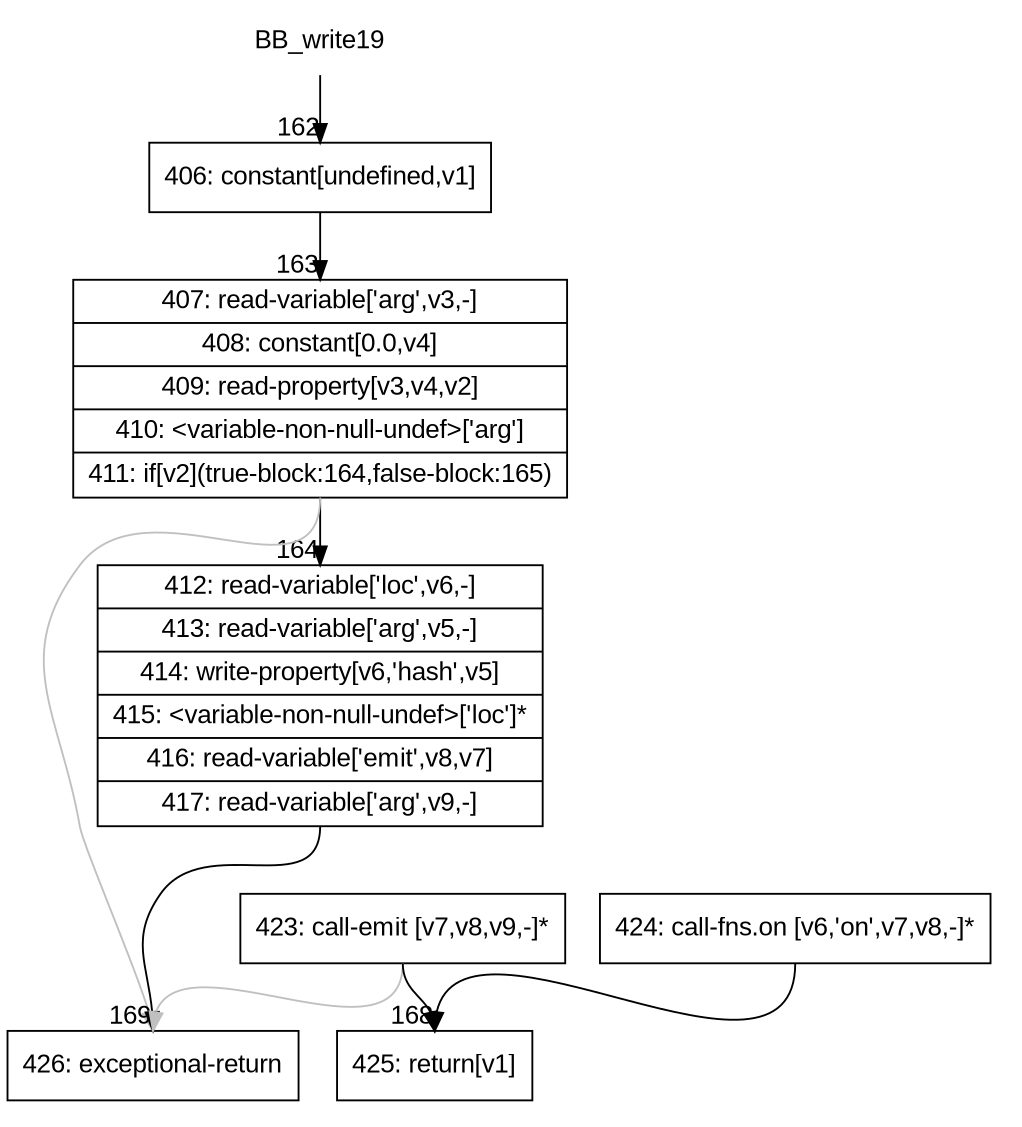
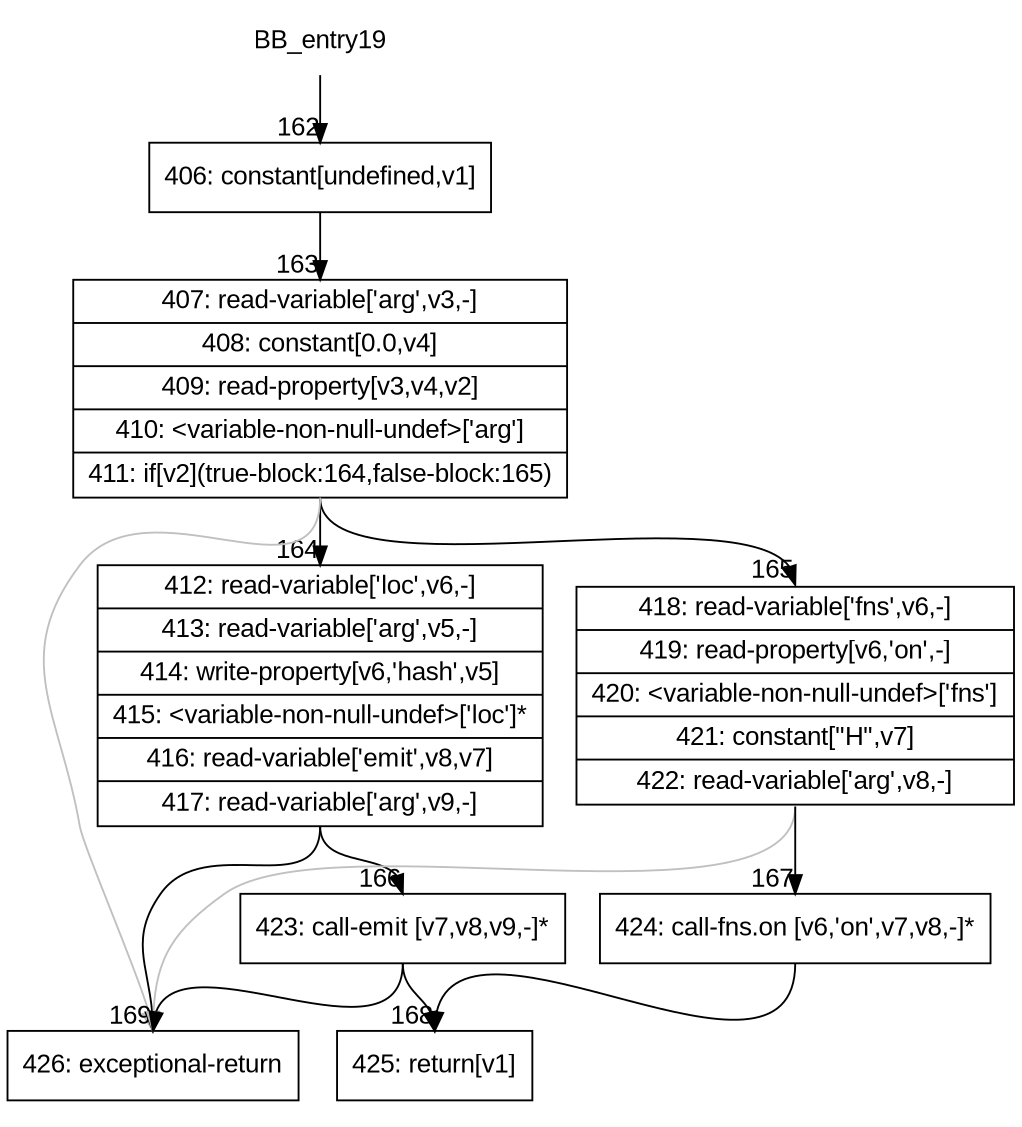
node "BB_write19": label "BB_write19" -> "BB_entry19"
node "418: read-variable['fns',v6,-]": added
edge "412: read-variable['loc',v6,-]" -> "423: call-emit [v7,v8,v9,-]*": added
edge "423: call-emit [v7,v8,v9,-]*" -> "426: exceptional-return": color gray -> black
